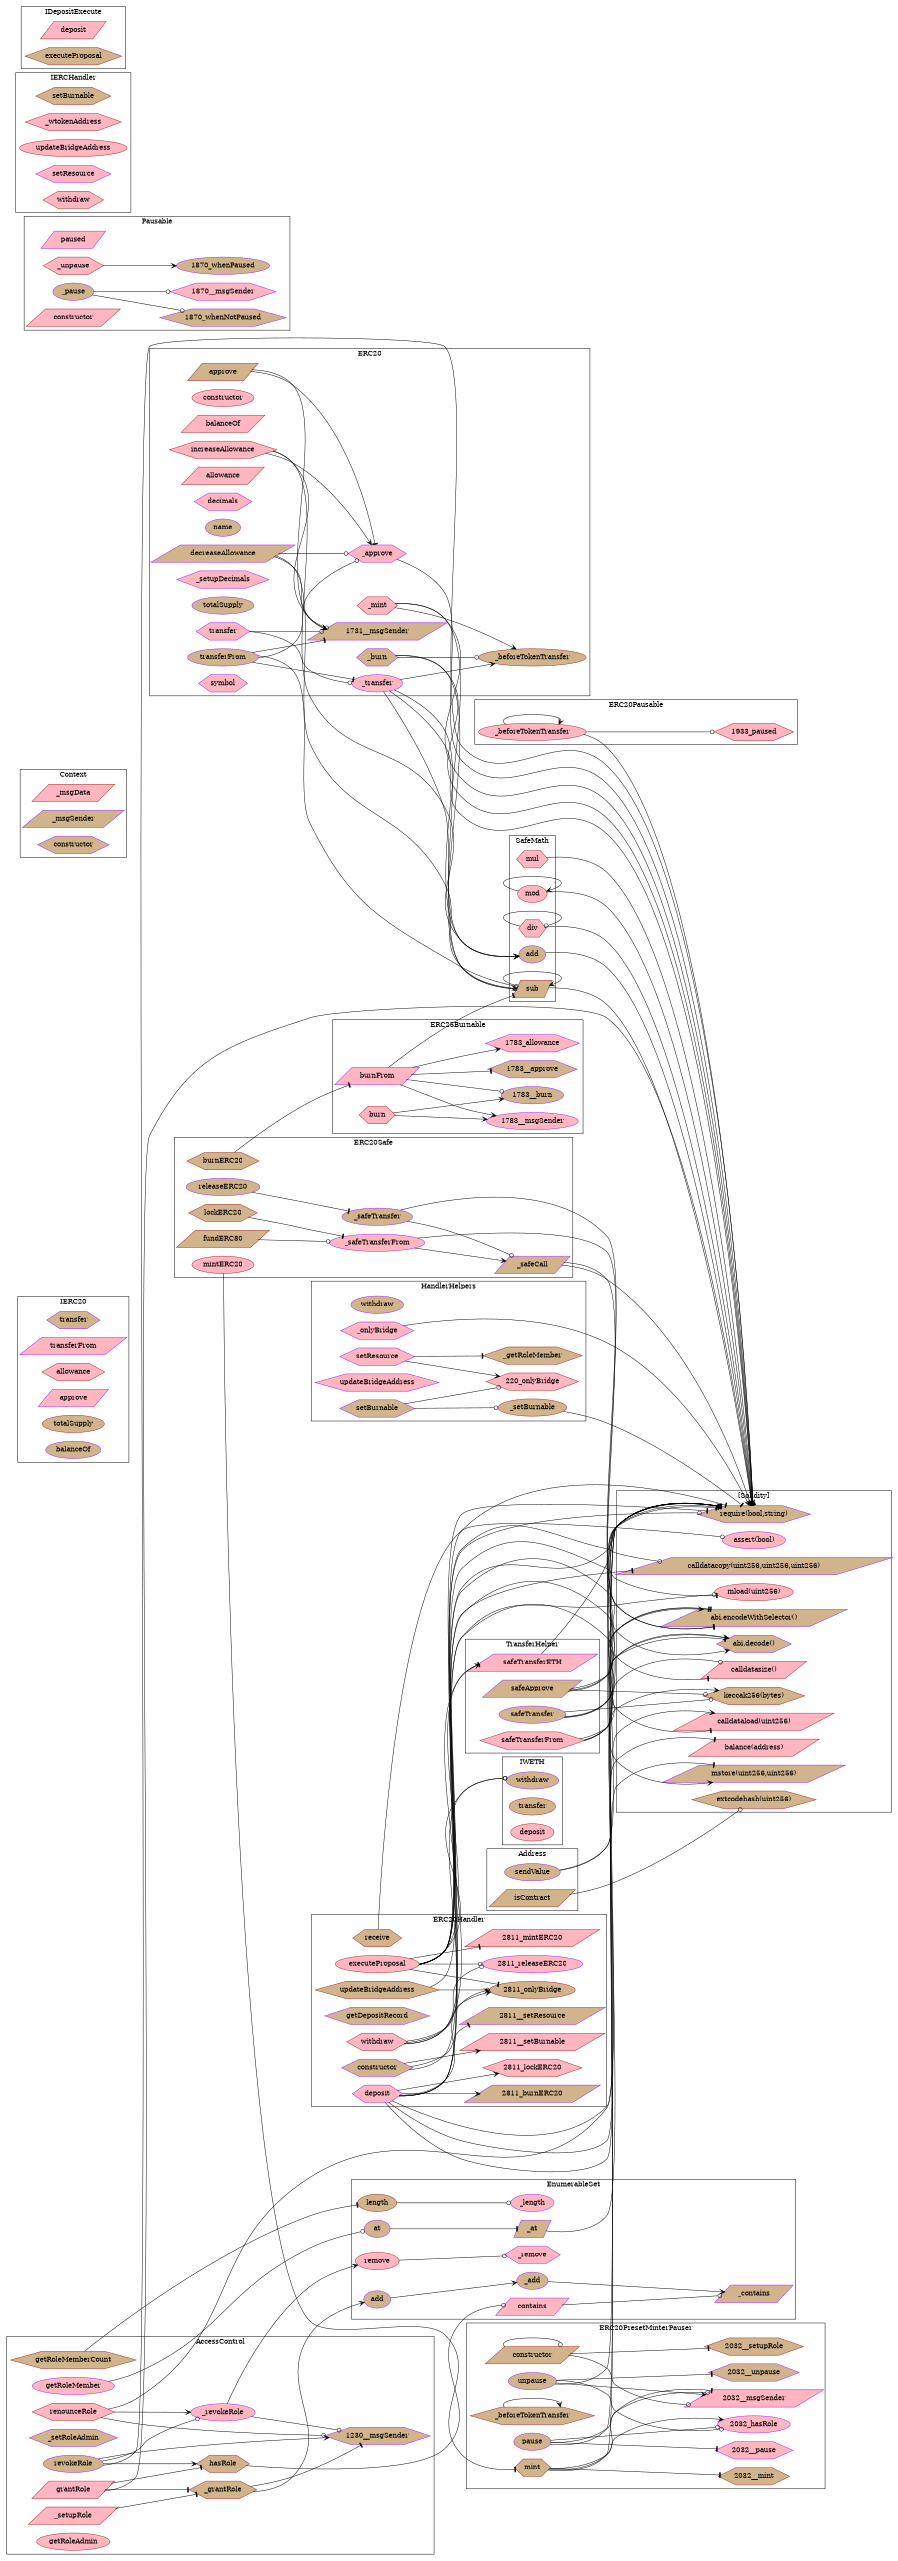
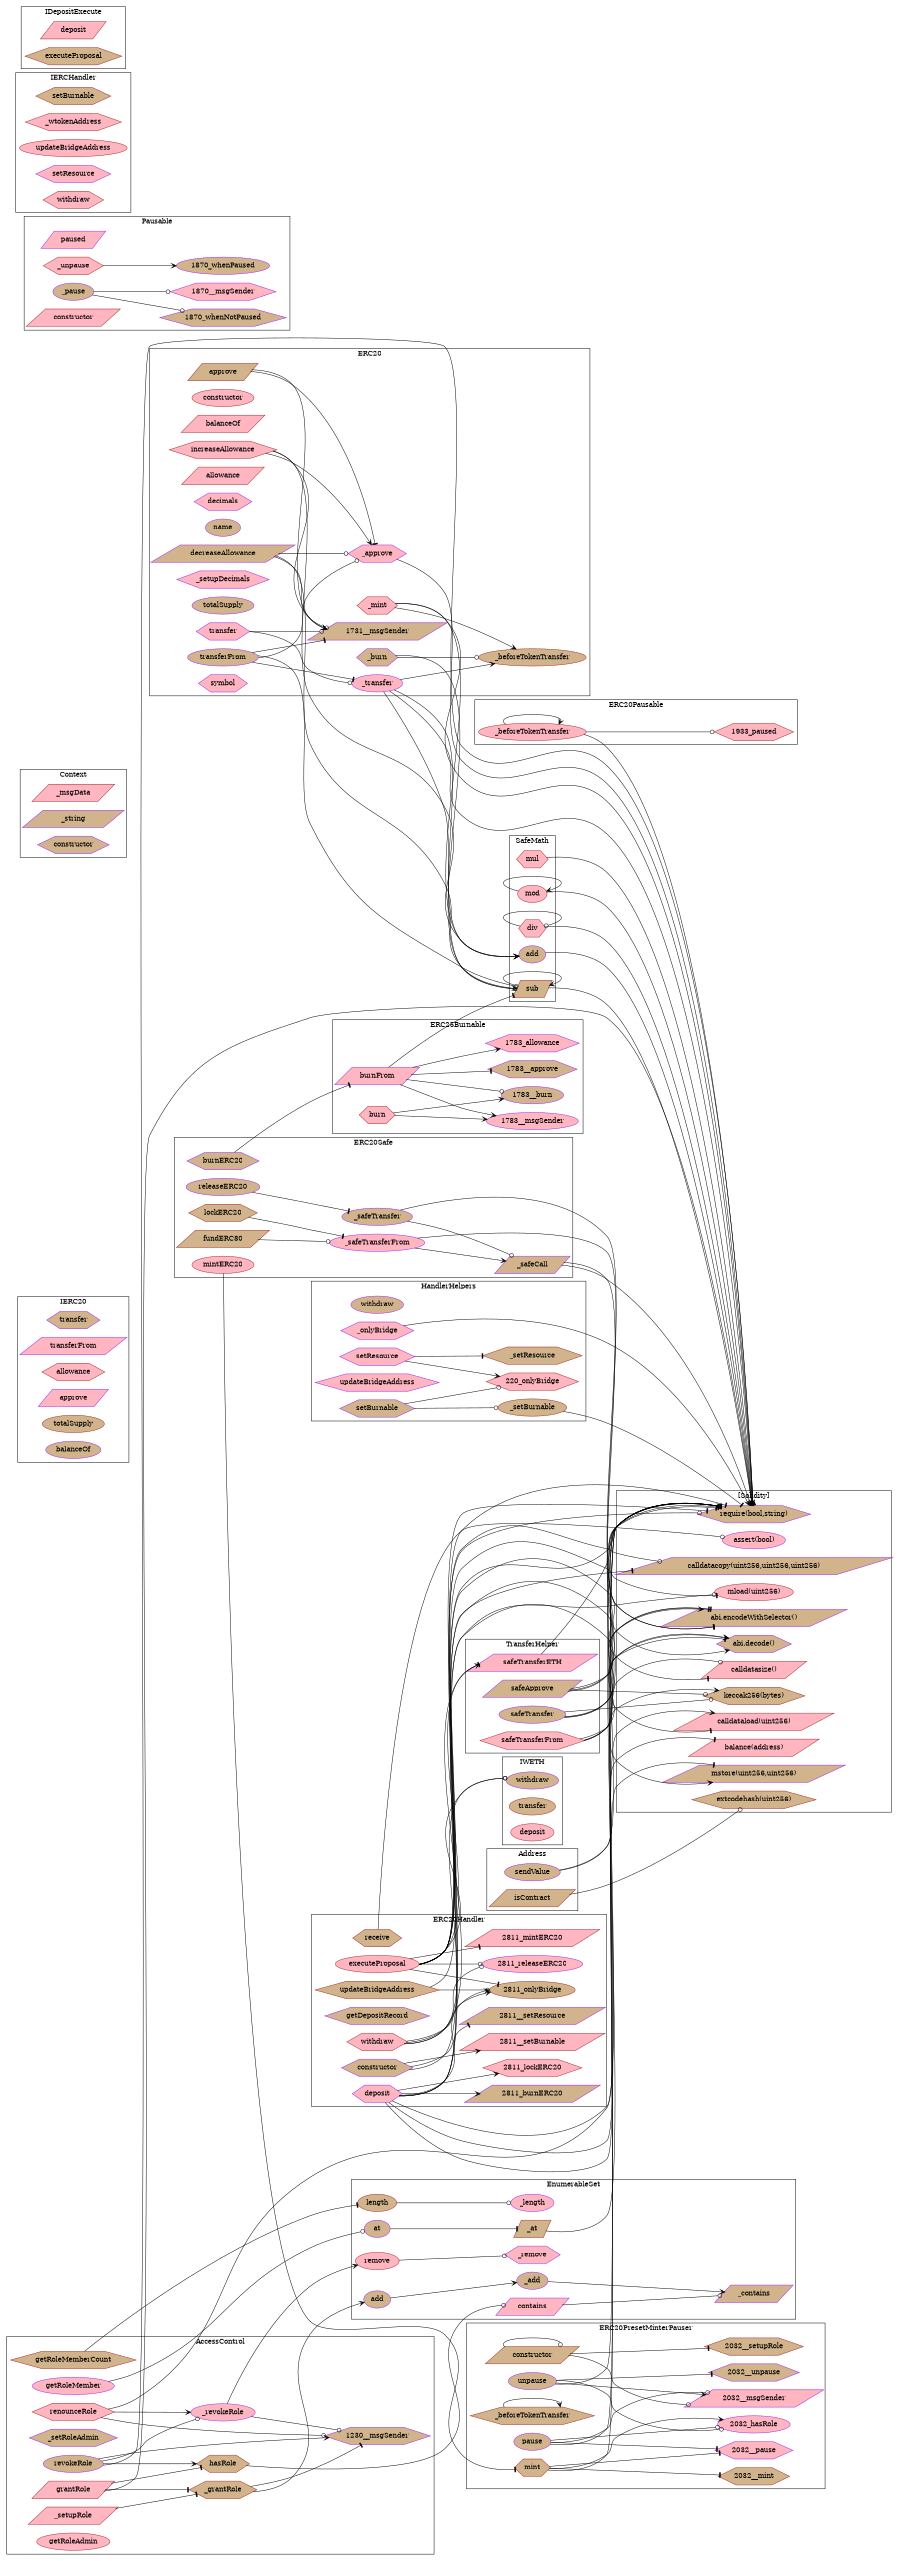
node "_msgSender": label "_msgSender" -> "_string"
edge "_burn" -> "require(bool,string)": removed
node "burnERC20": color brown -> purple
node "_getRoleMember": label "_getRoleMember" -> "_setResource"
node "_at": color purple -> brown
edge "mint" -> "2032__msgSender": now "mint" -> "2032__pause"
